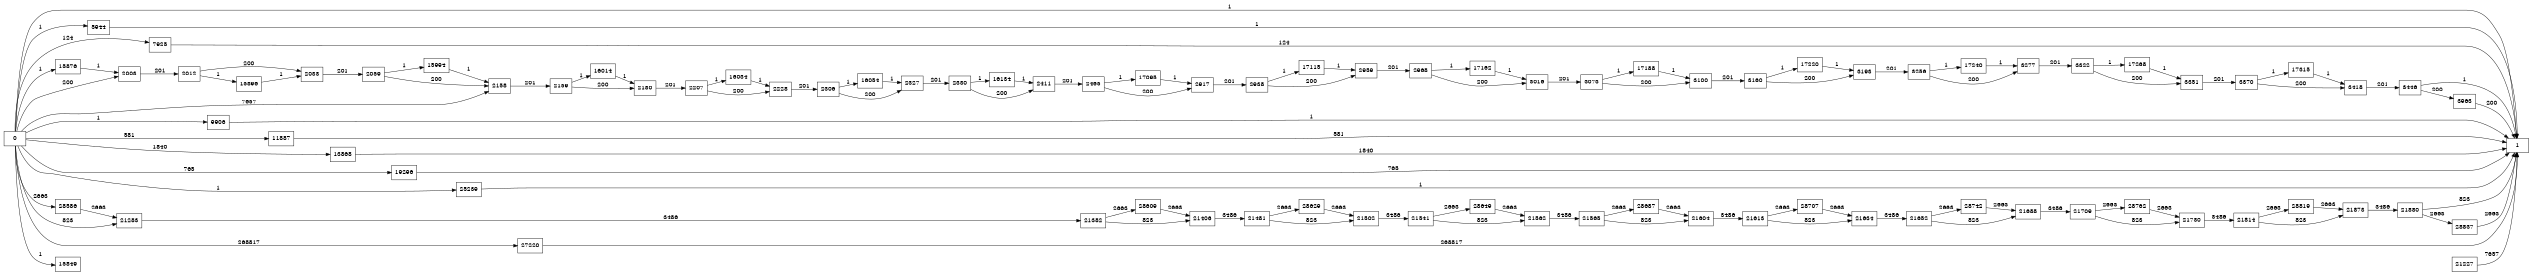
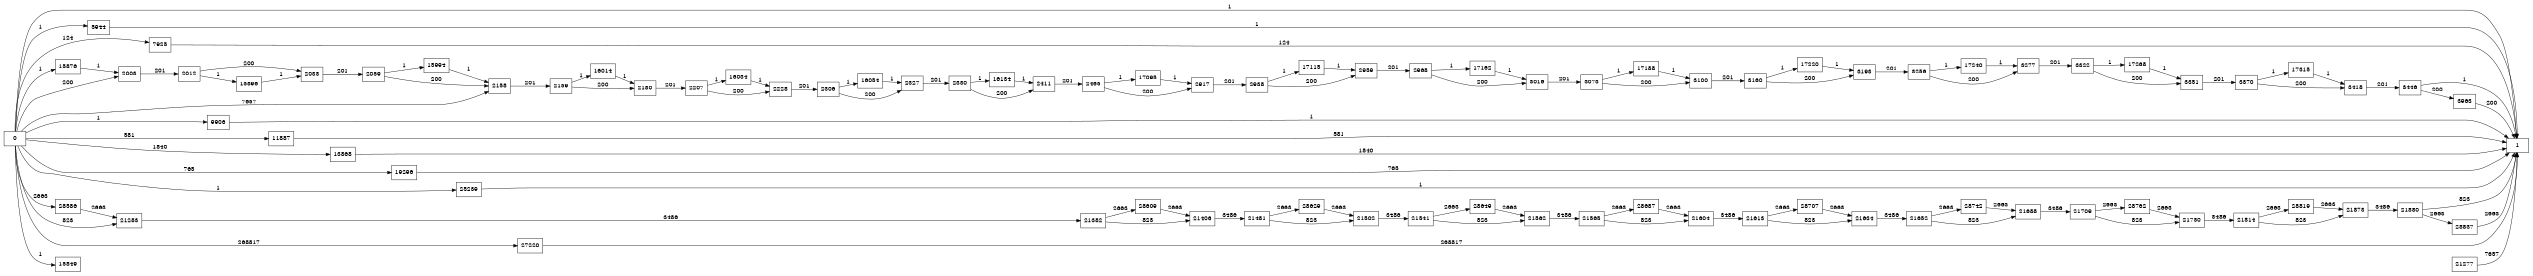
node "21227": label "21227" -> "21277"
